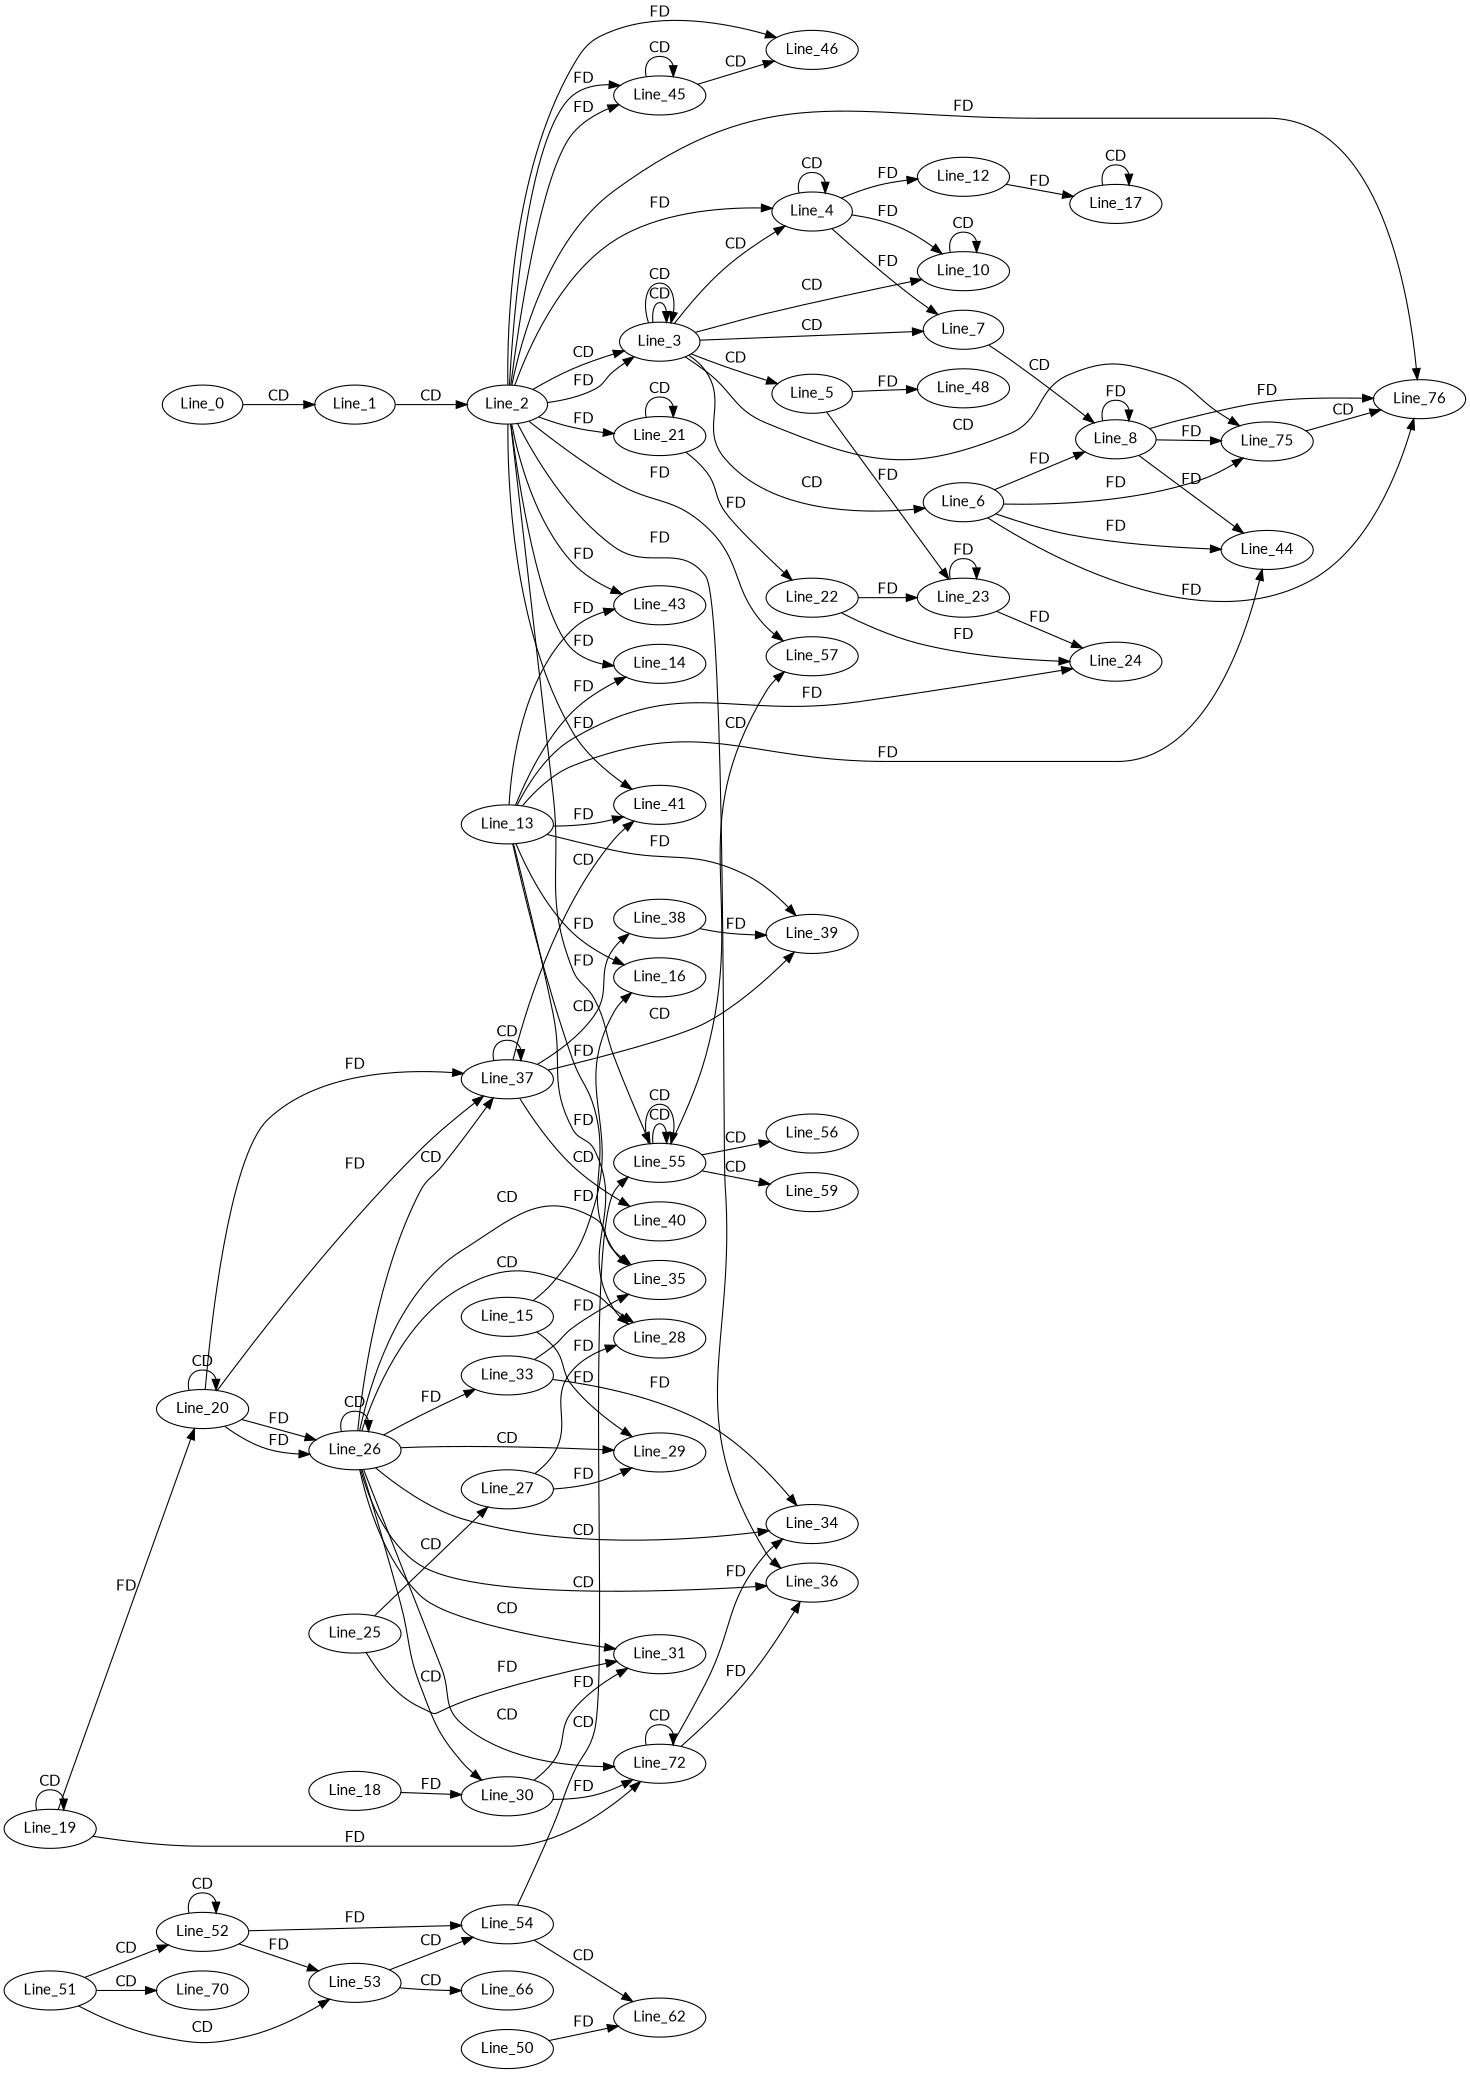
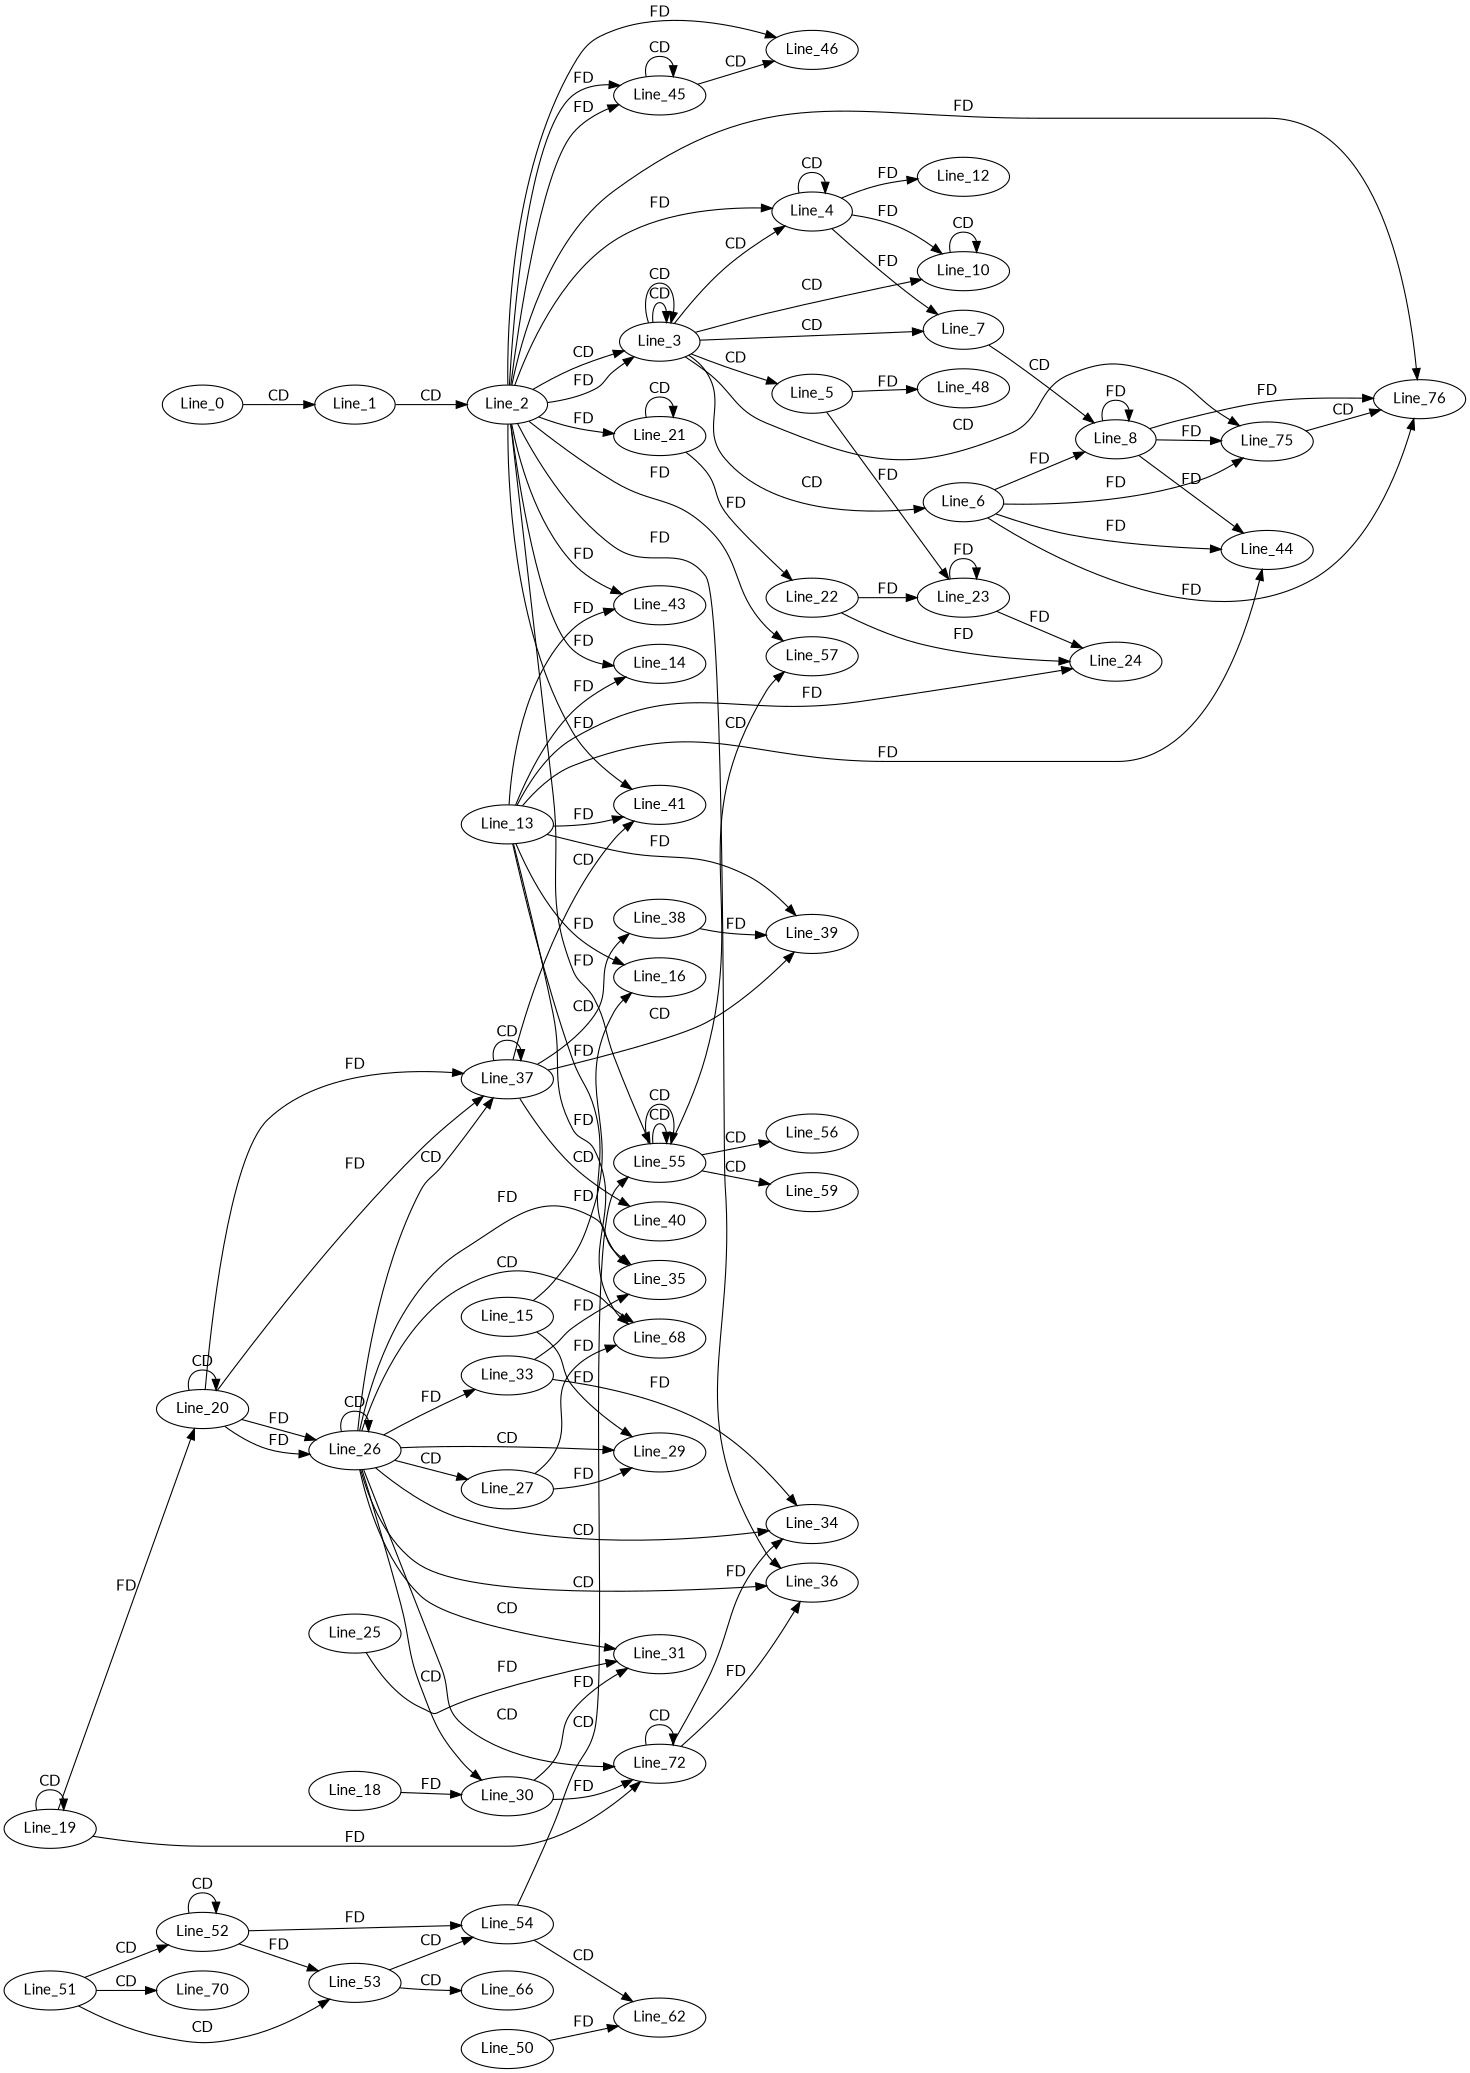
node "Line_17": removed
edge "Line_26" -> "Line_35": label "CD" -> "FD"
node "Line_28": label "Line_28" -> "Line_68"
edge "Line_25" -> "Line_27": now "Line_26" -> "Line_27"
